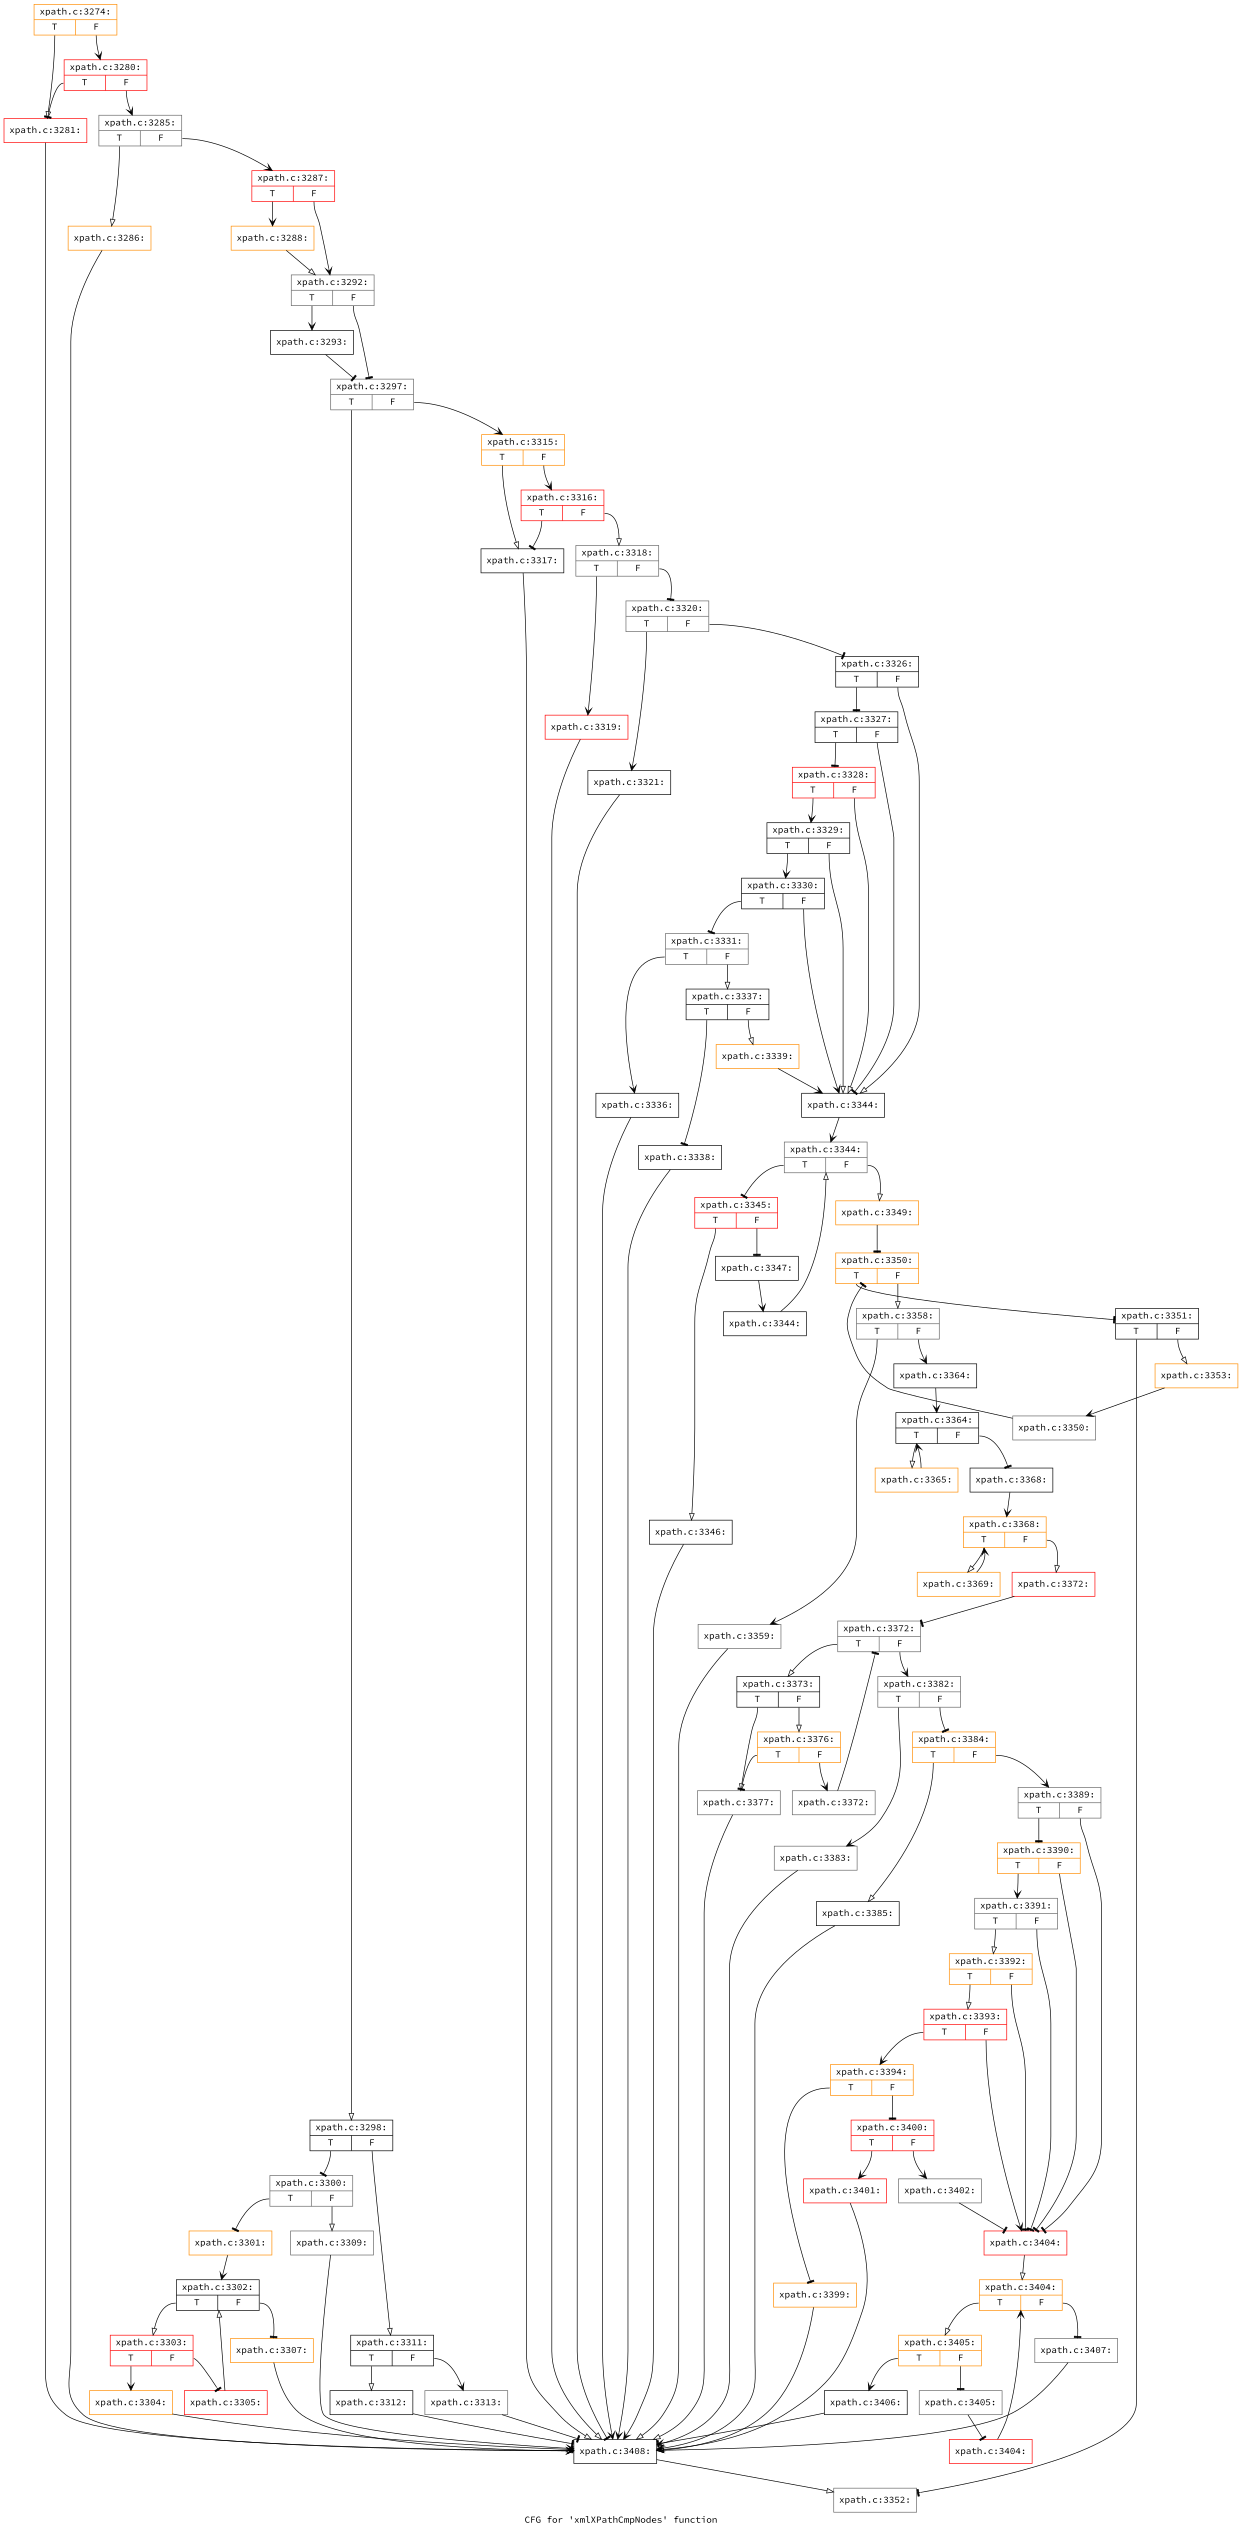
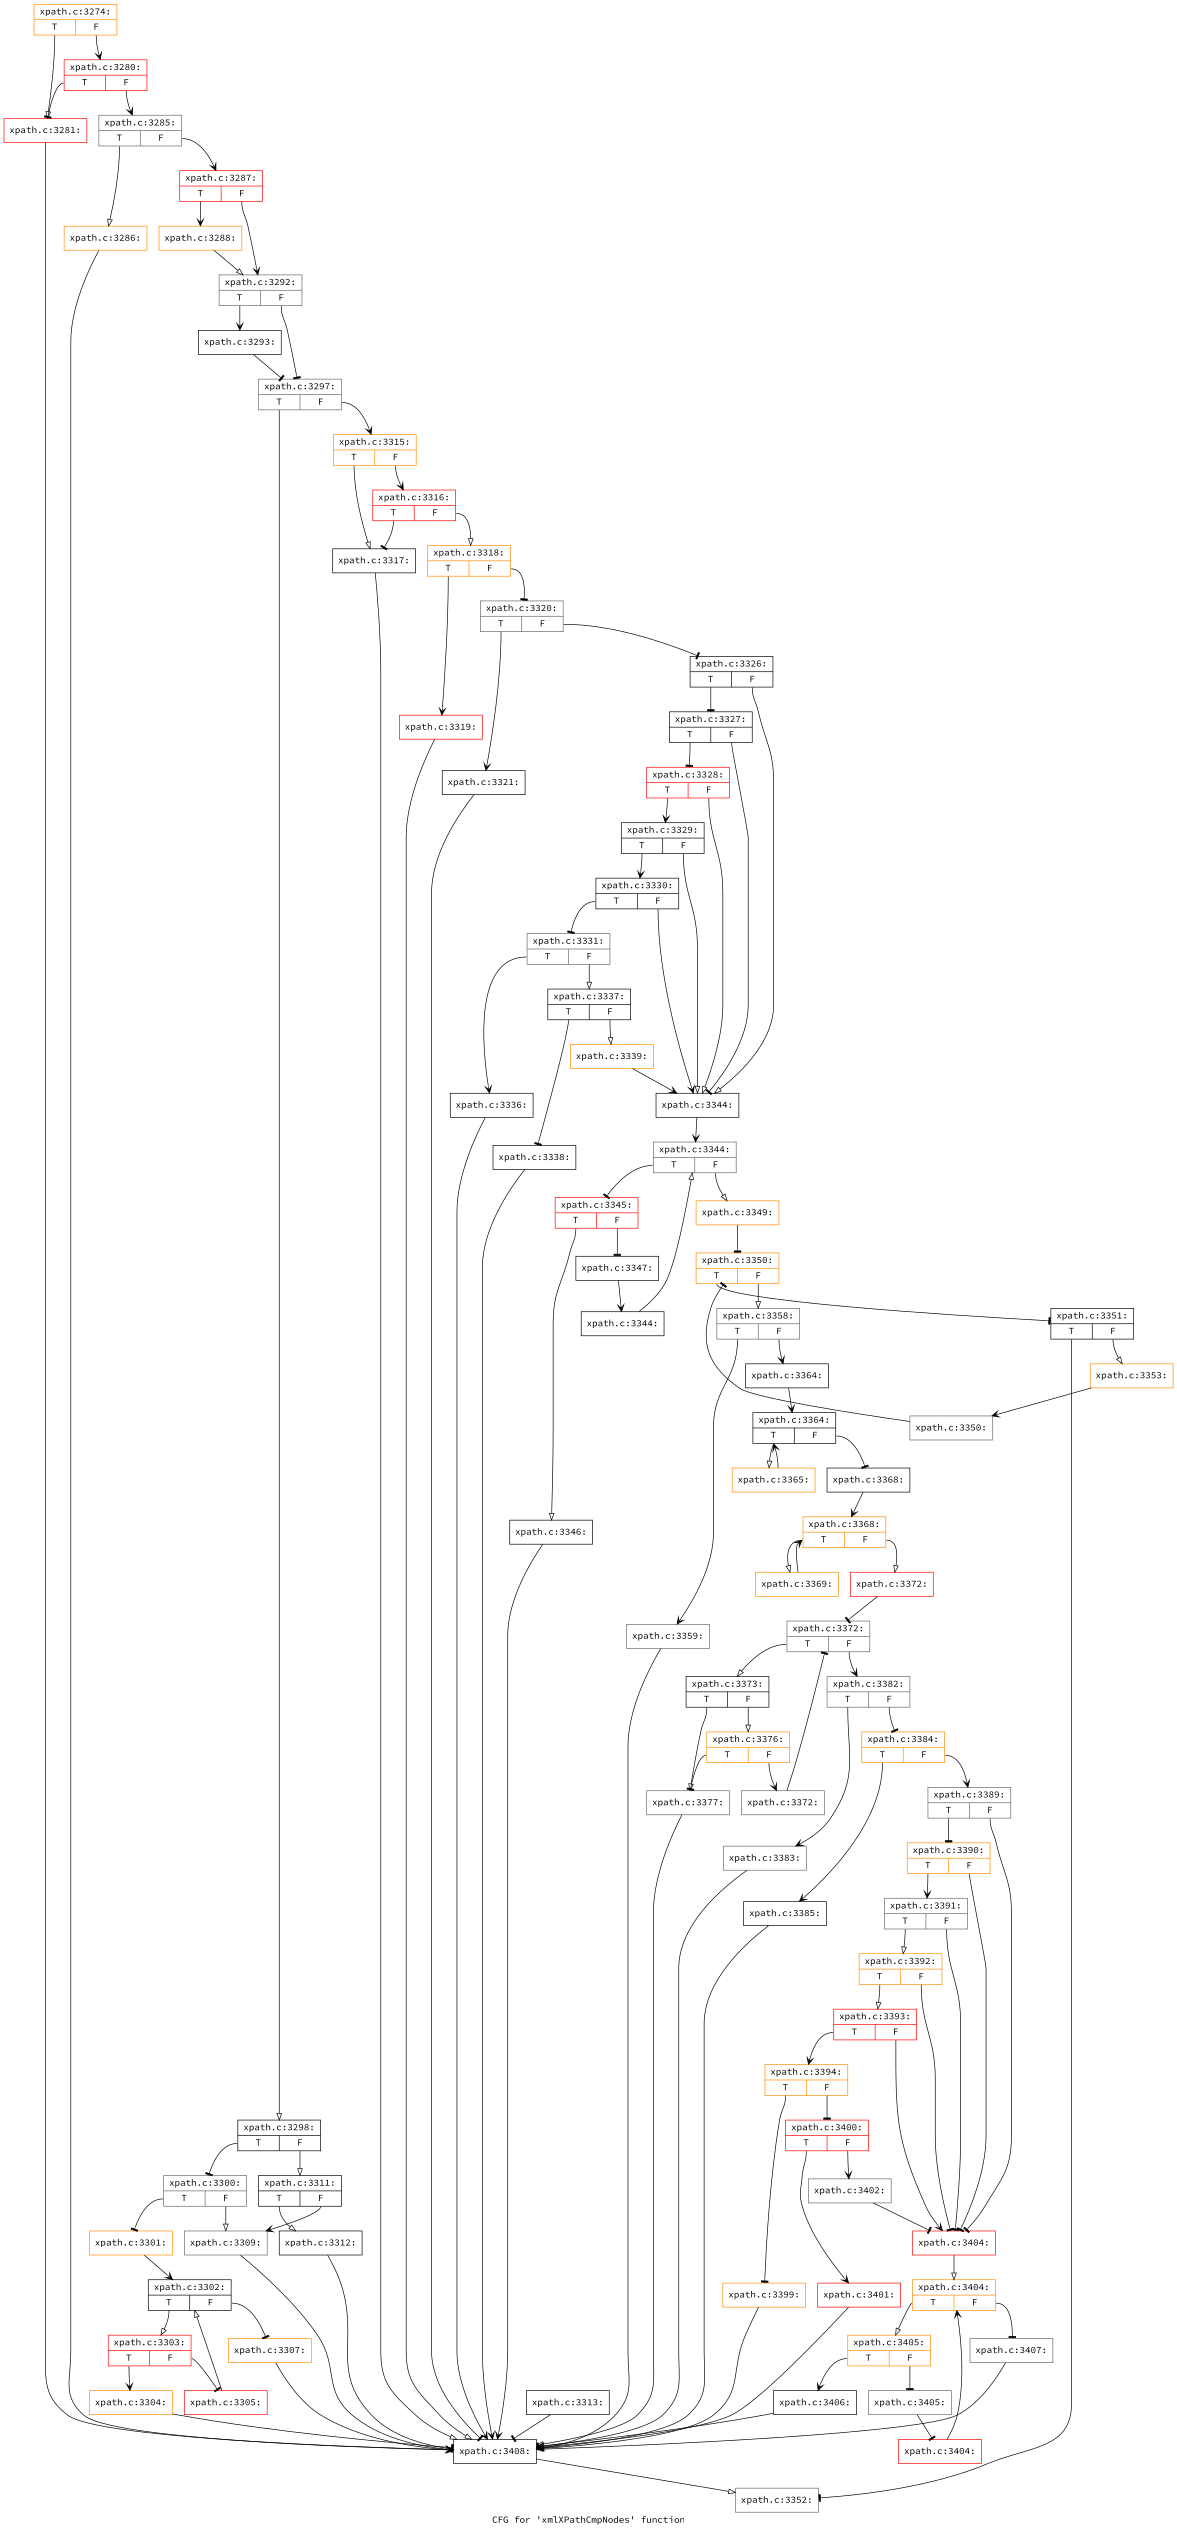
node "xpath.c:3318:": color gray40 -> darkorange
edge "xpath.c:3384:" -> "xpath.c:3385:": arrowhead onormal -> vee
edge "xpath.c:3311:" -> "xpath.c:3313:": now "xpath.c:3311:" -> "xpath.c:3309:"
node "xpath.c:3313:": color gray40 -> black
